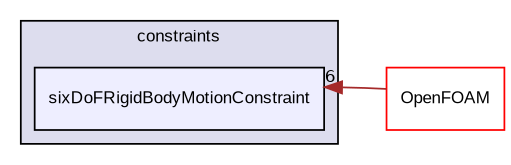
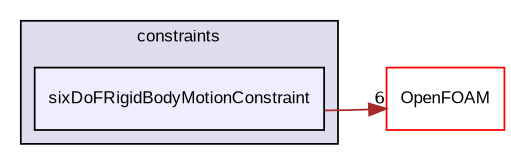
edge "OpenFOAM" -> "sixDoFRigidBodyMotionConstraint": reversed
